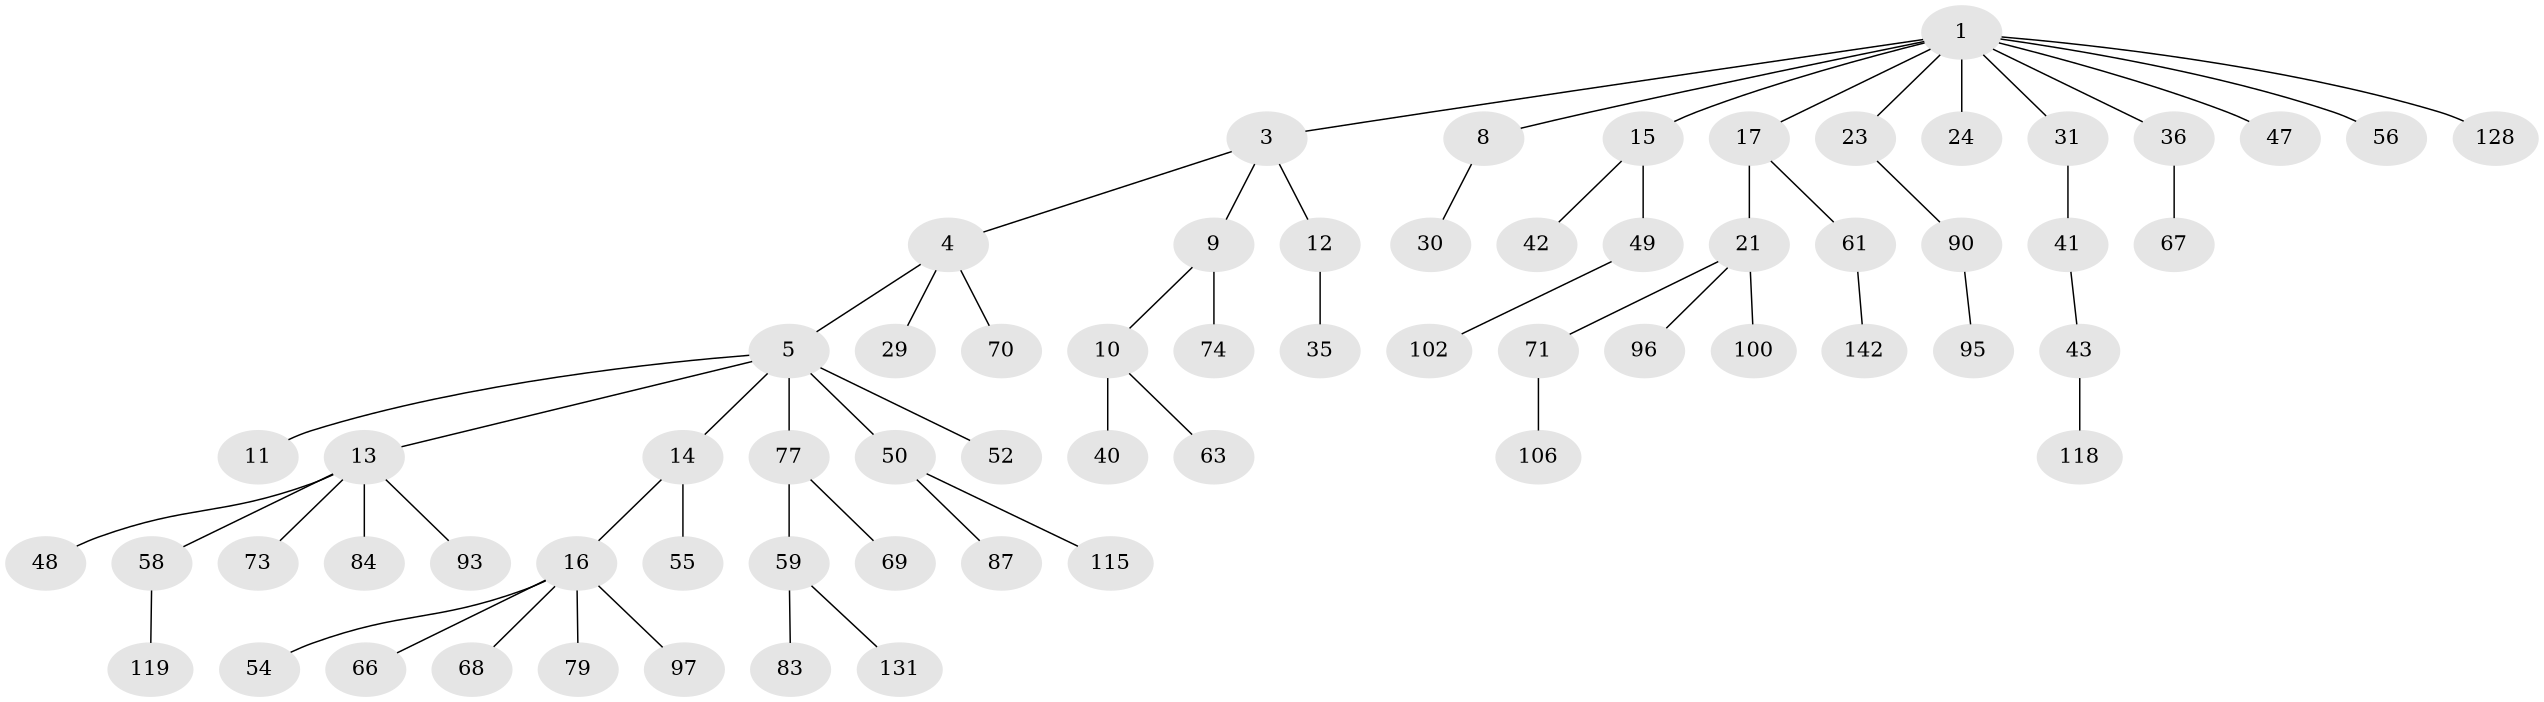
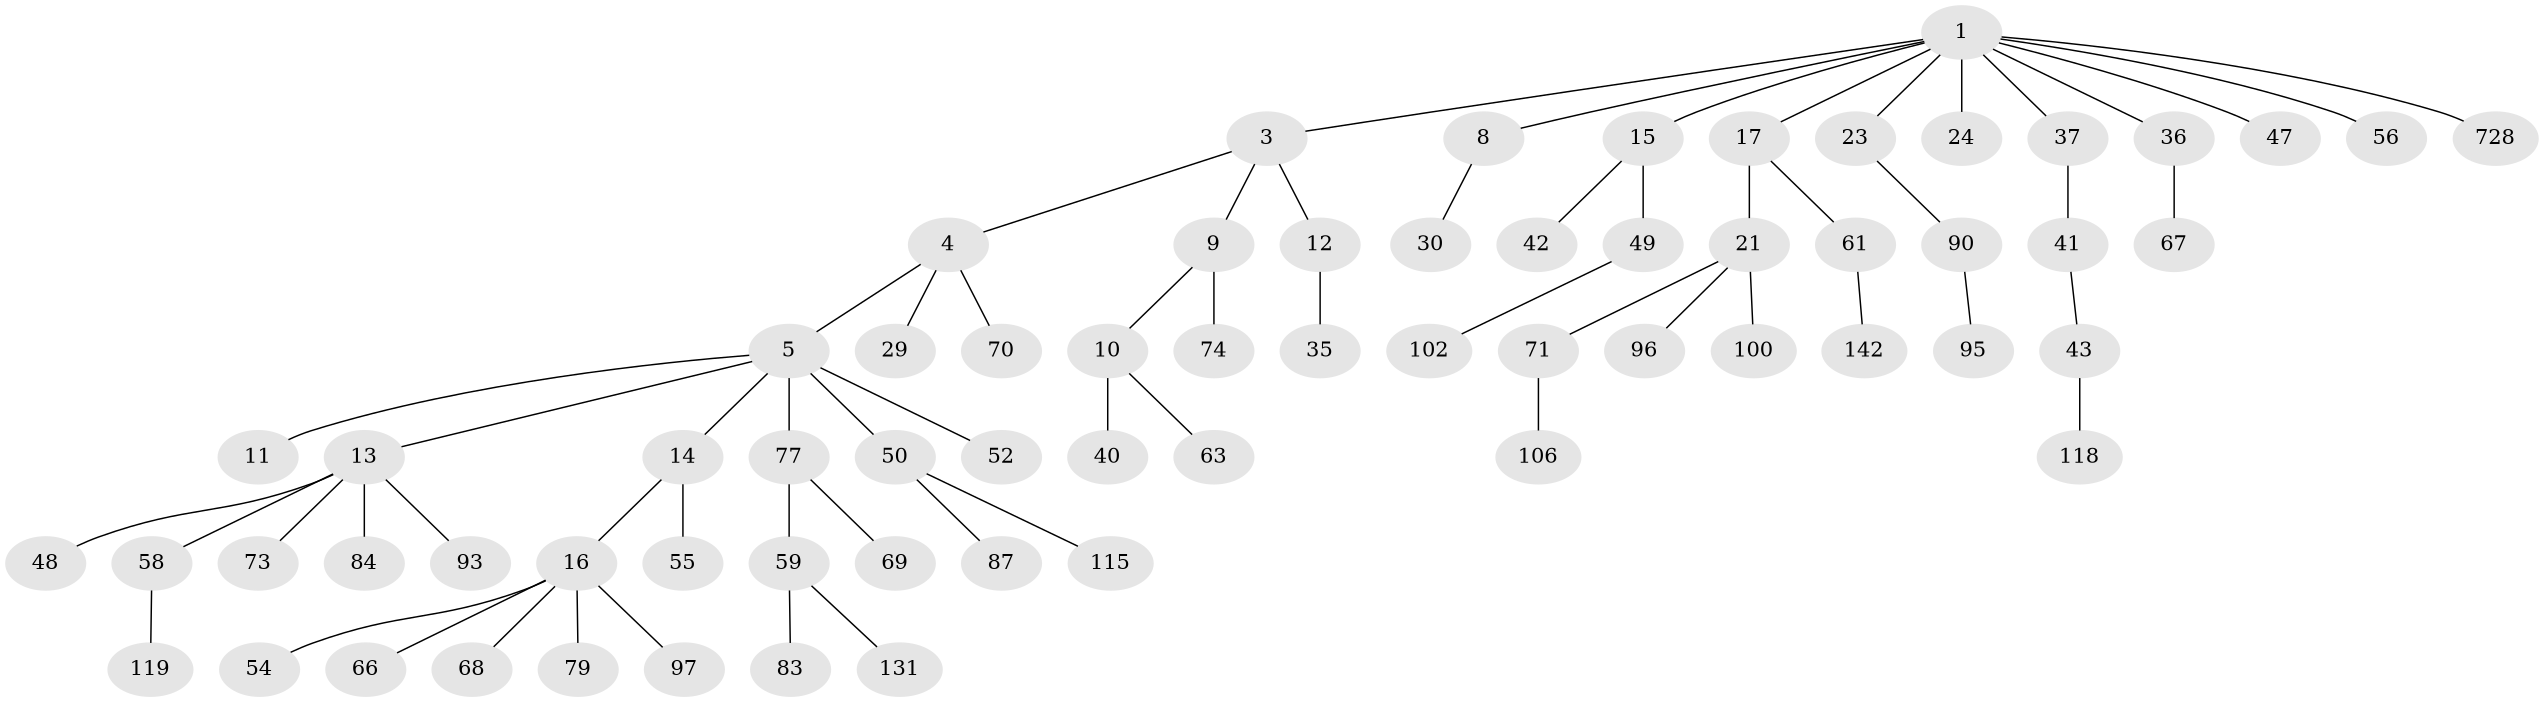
node "31": label "31" -> "37"
node "128": label "128" -> "728"
